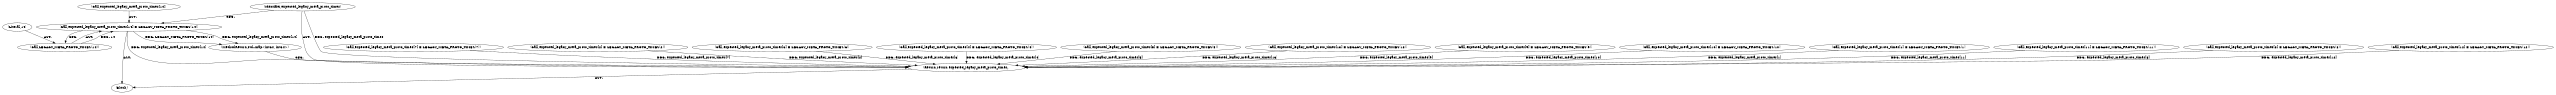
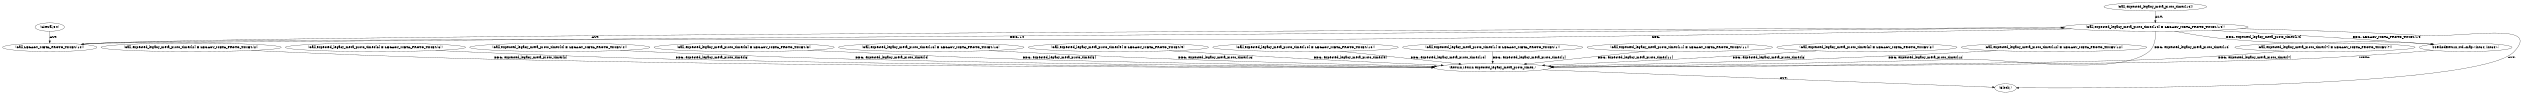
node "(Identifier,expected_legacy_meta_proto_times)": removed
node "(Literal,14)": label "(Literal,14)" -> "(Literal,54)"
edge "(MethodReturn,std::map<int64, int64>)" -> "(Return,return expected_legacy_meta_proto_times;)": label "CFG: " -> "META: "
